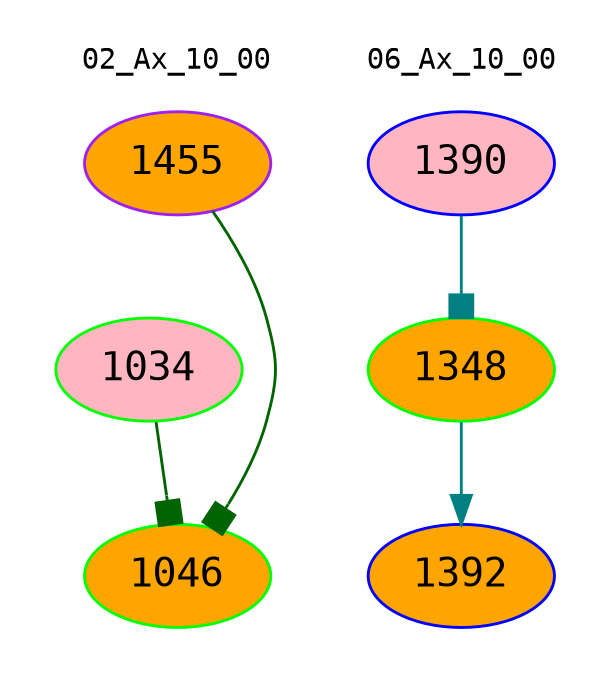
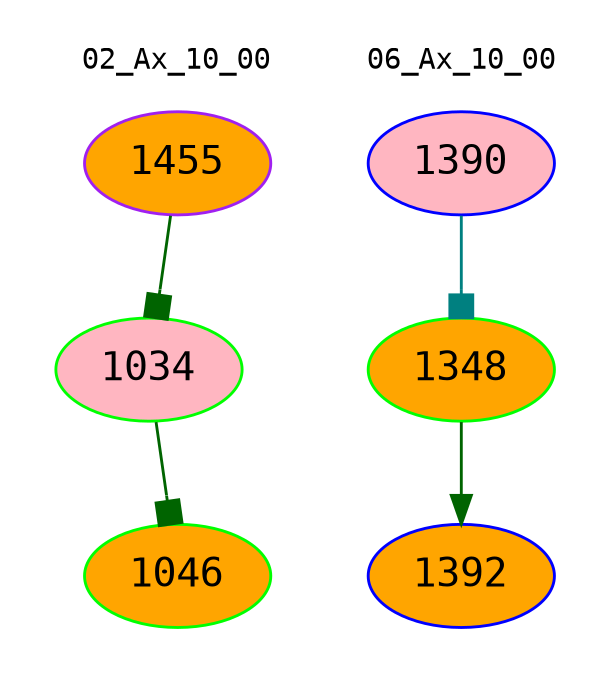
edge "1455" -> "1046": now "1455" -> "1034"
edge "1348" -> "1392": color teal -> darkgreen
